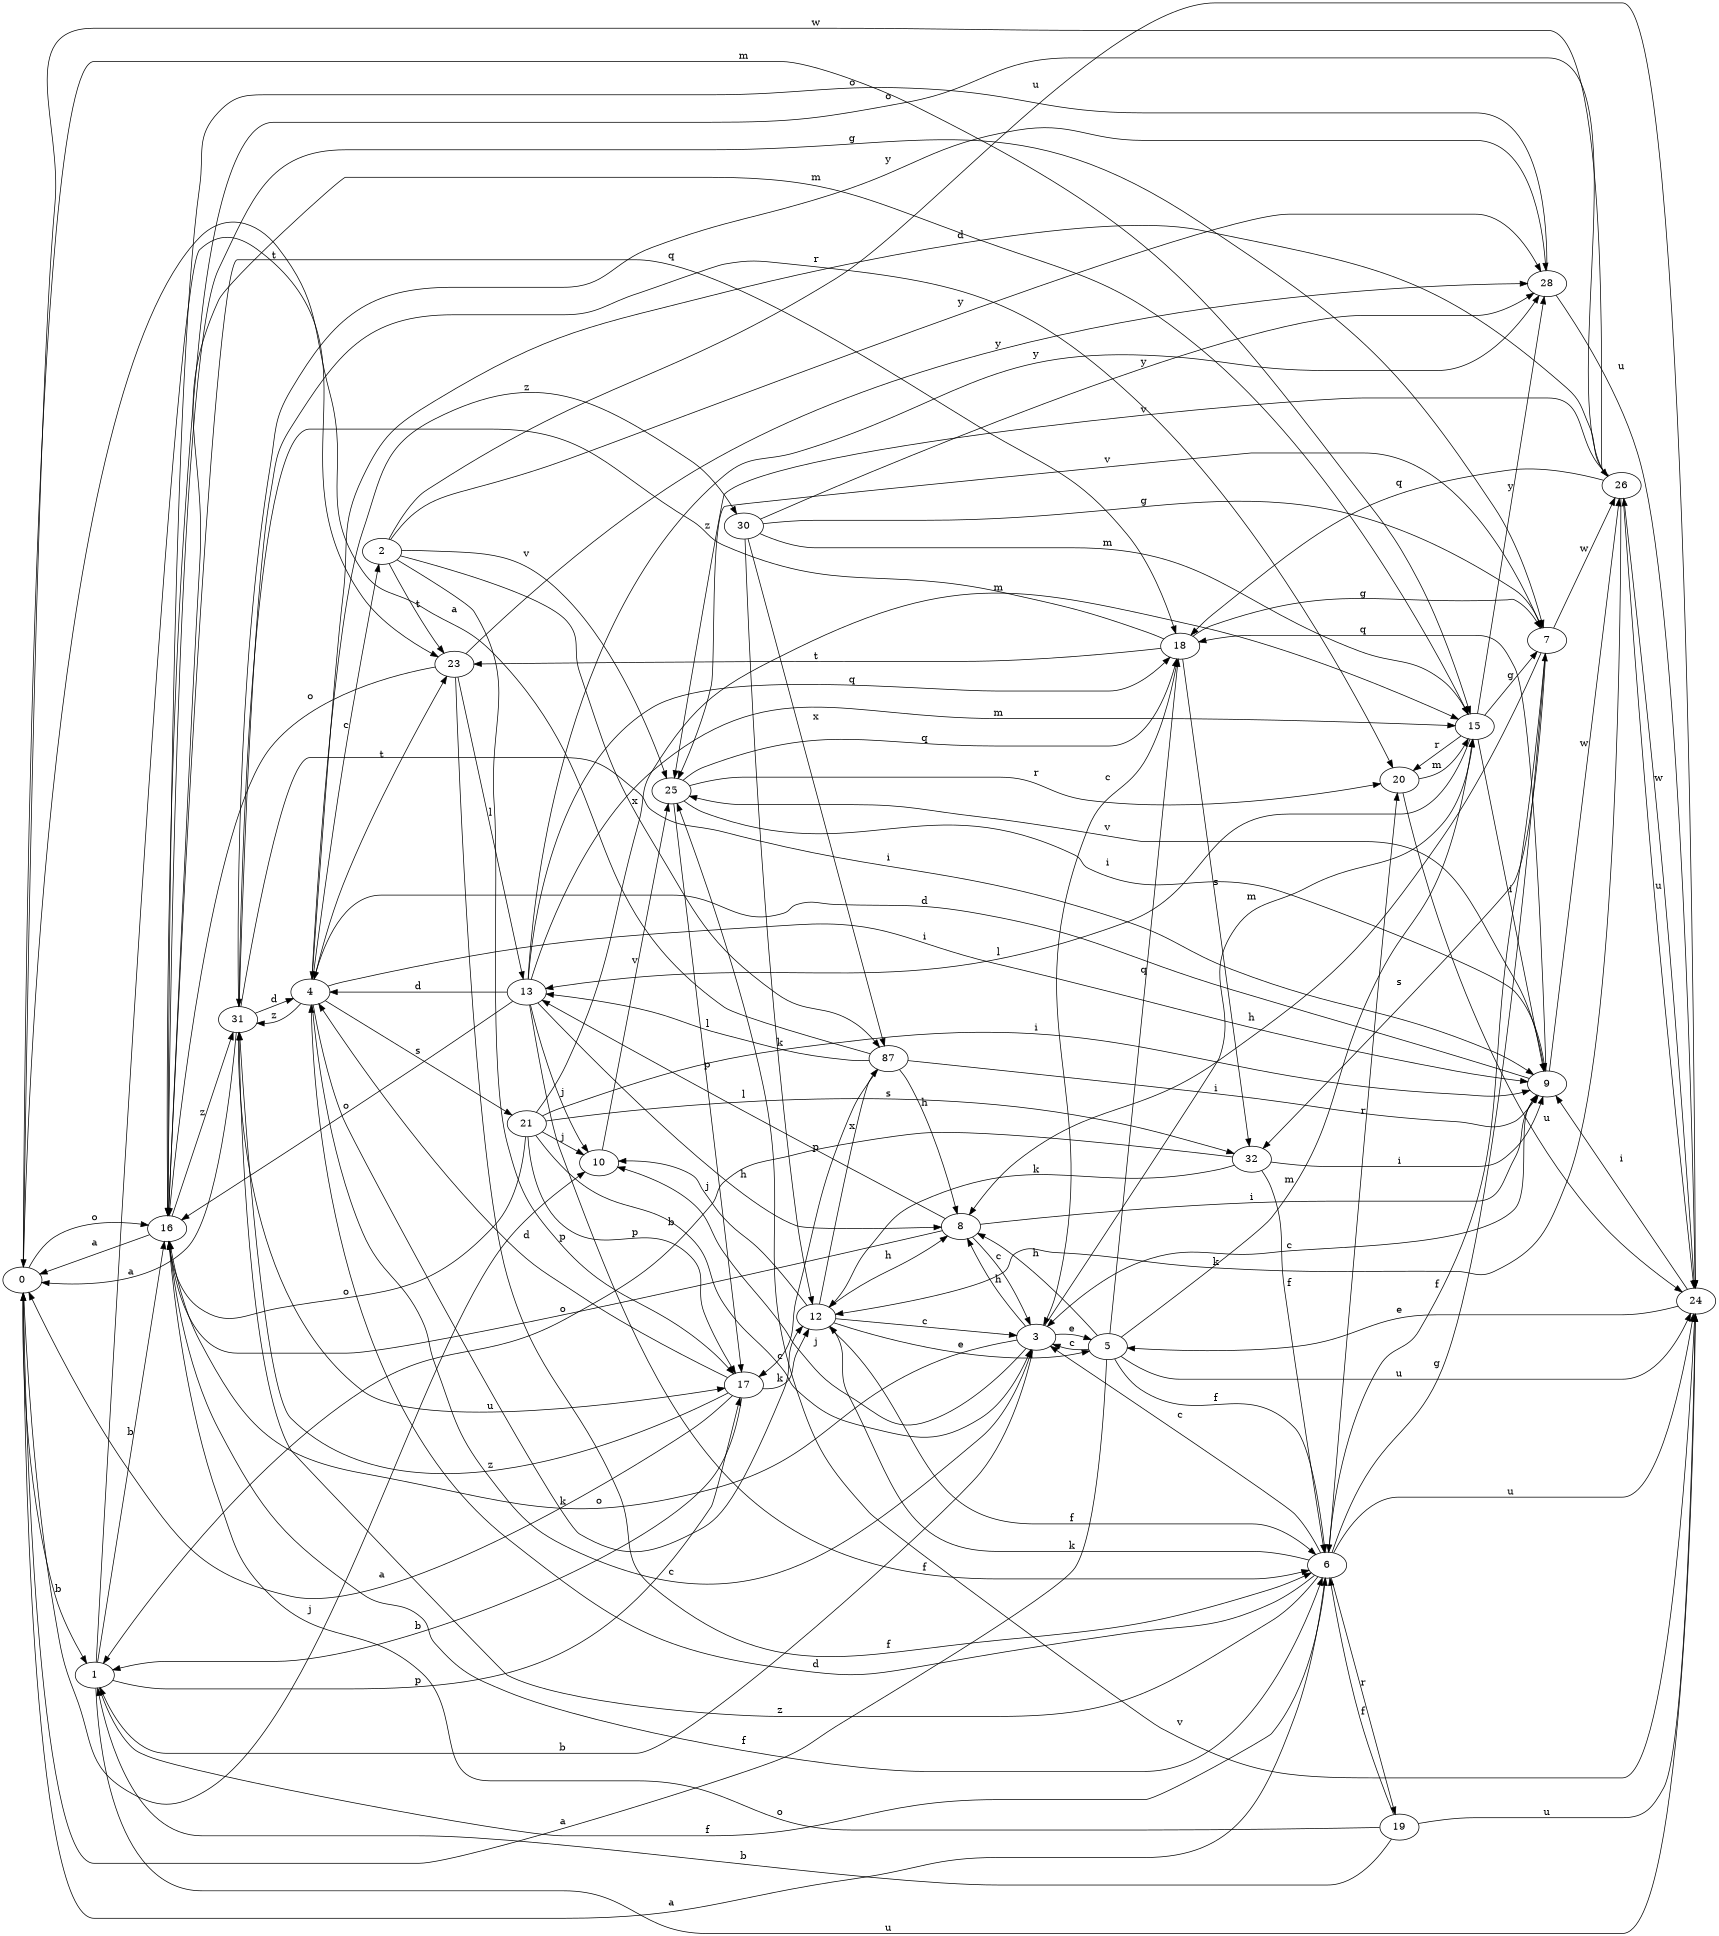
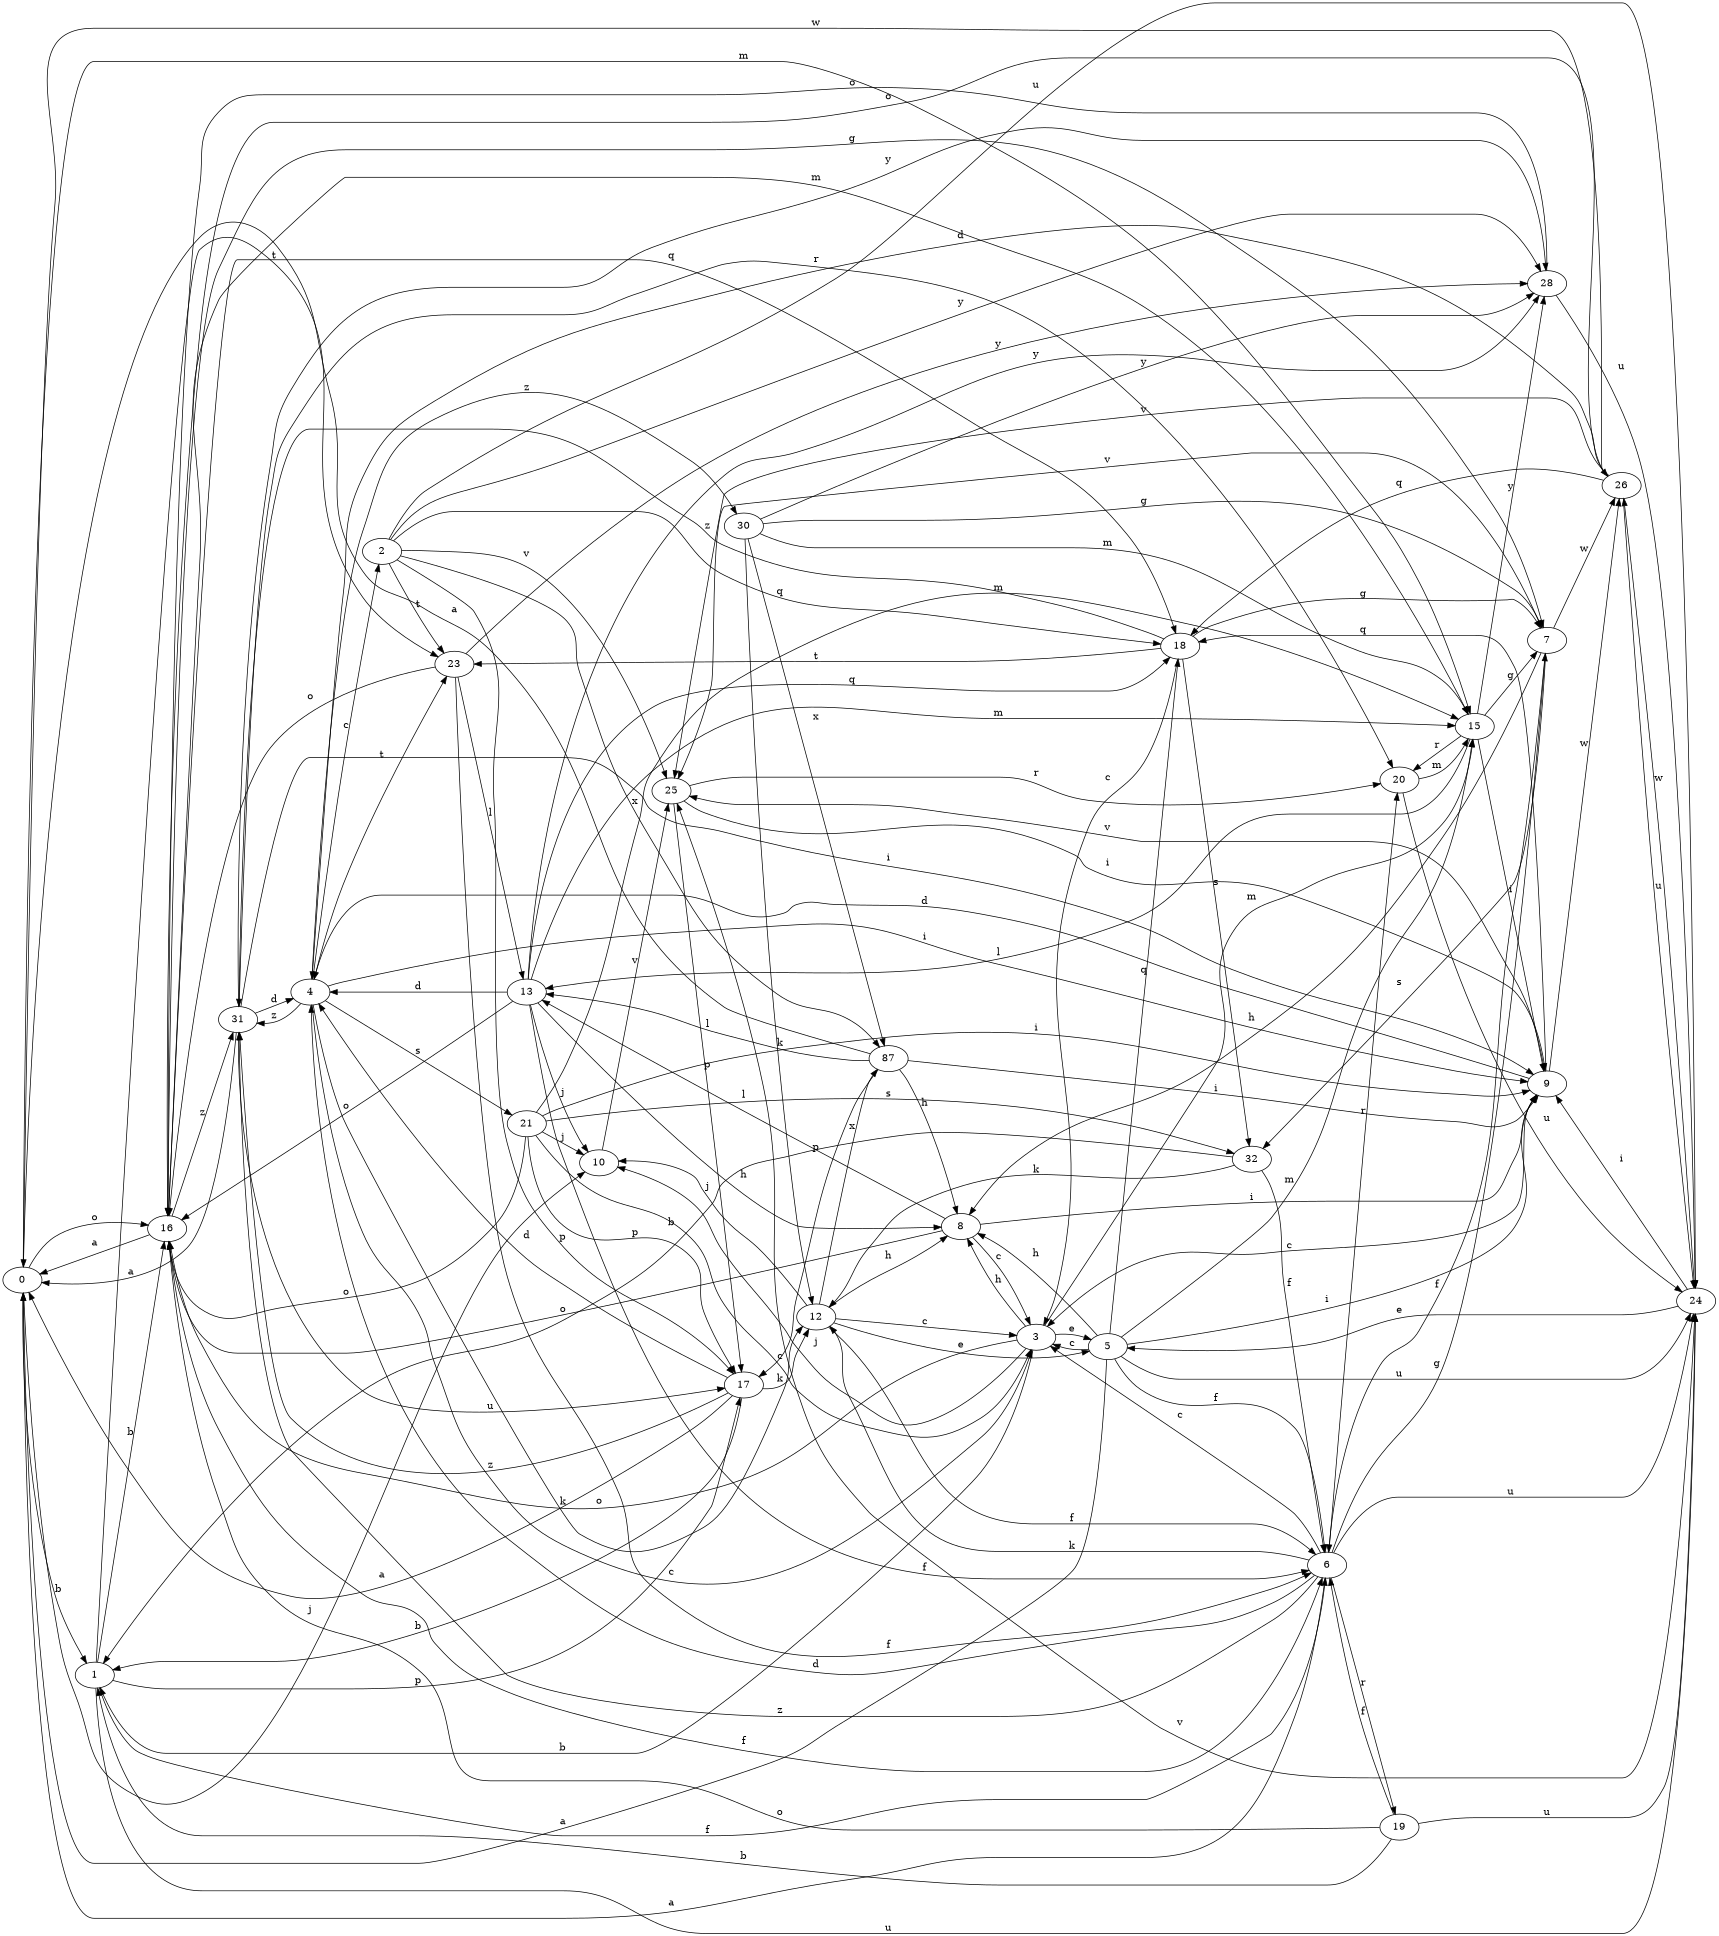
edge "25" -> "18": now "2" -> "18"
edge "32" -> "9": now "5" -> "9"
edge "26" -> "12": removed, label "k"
